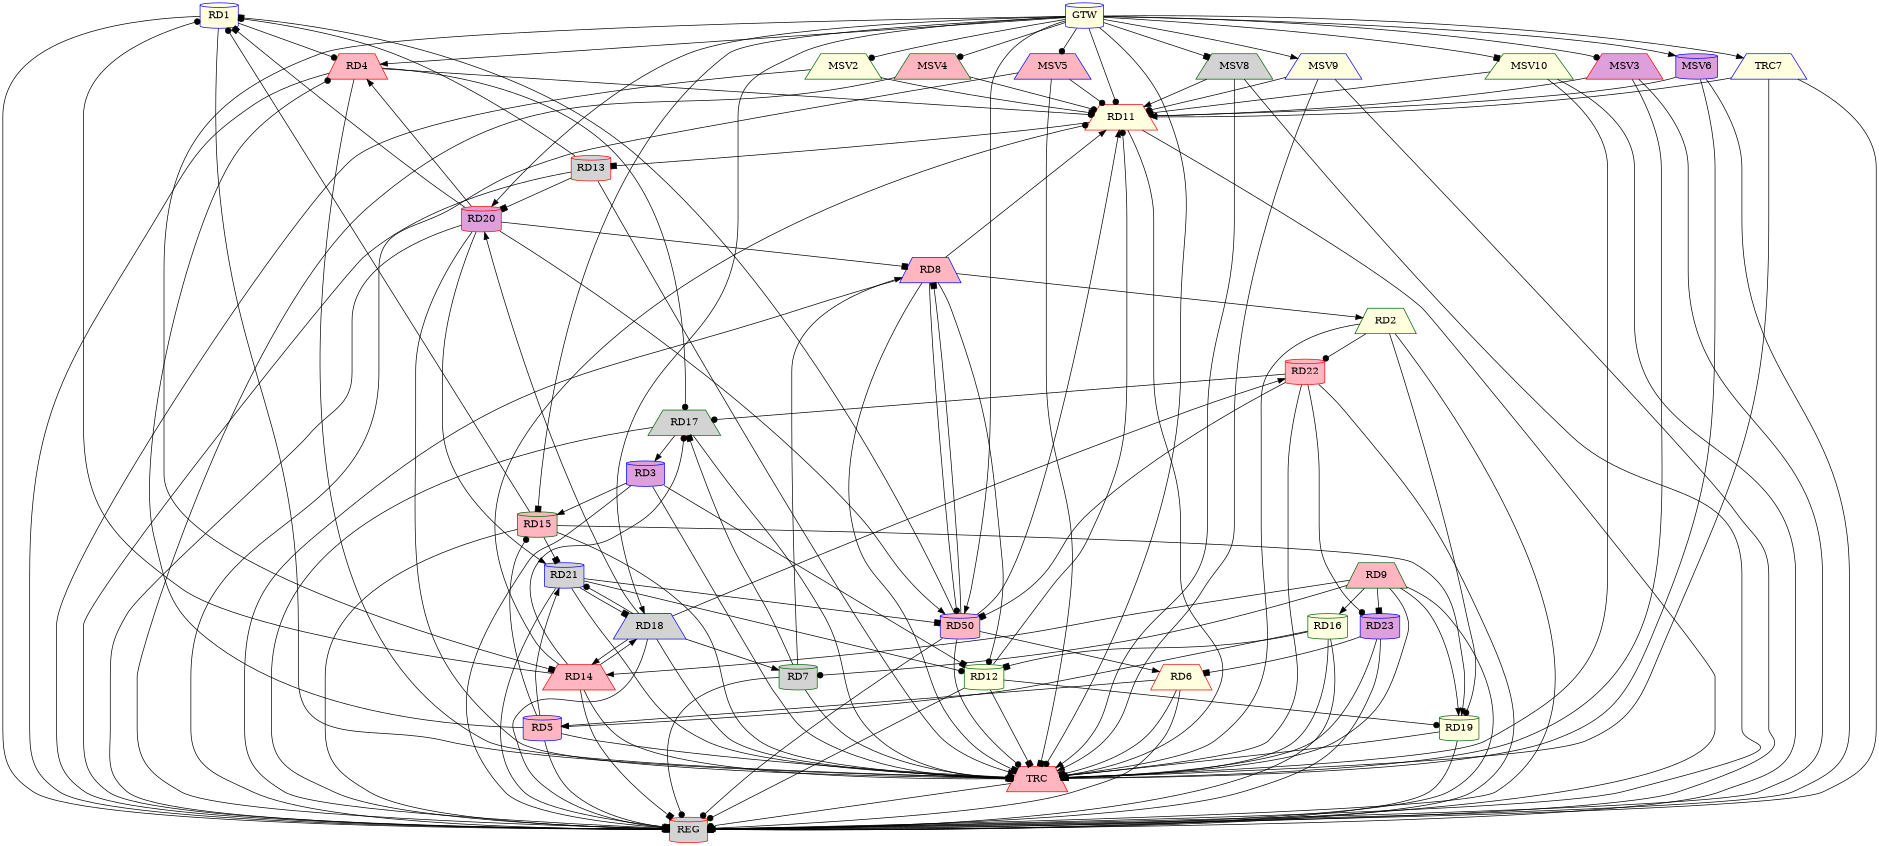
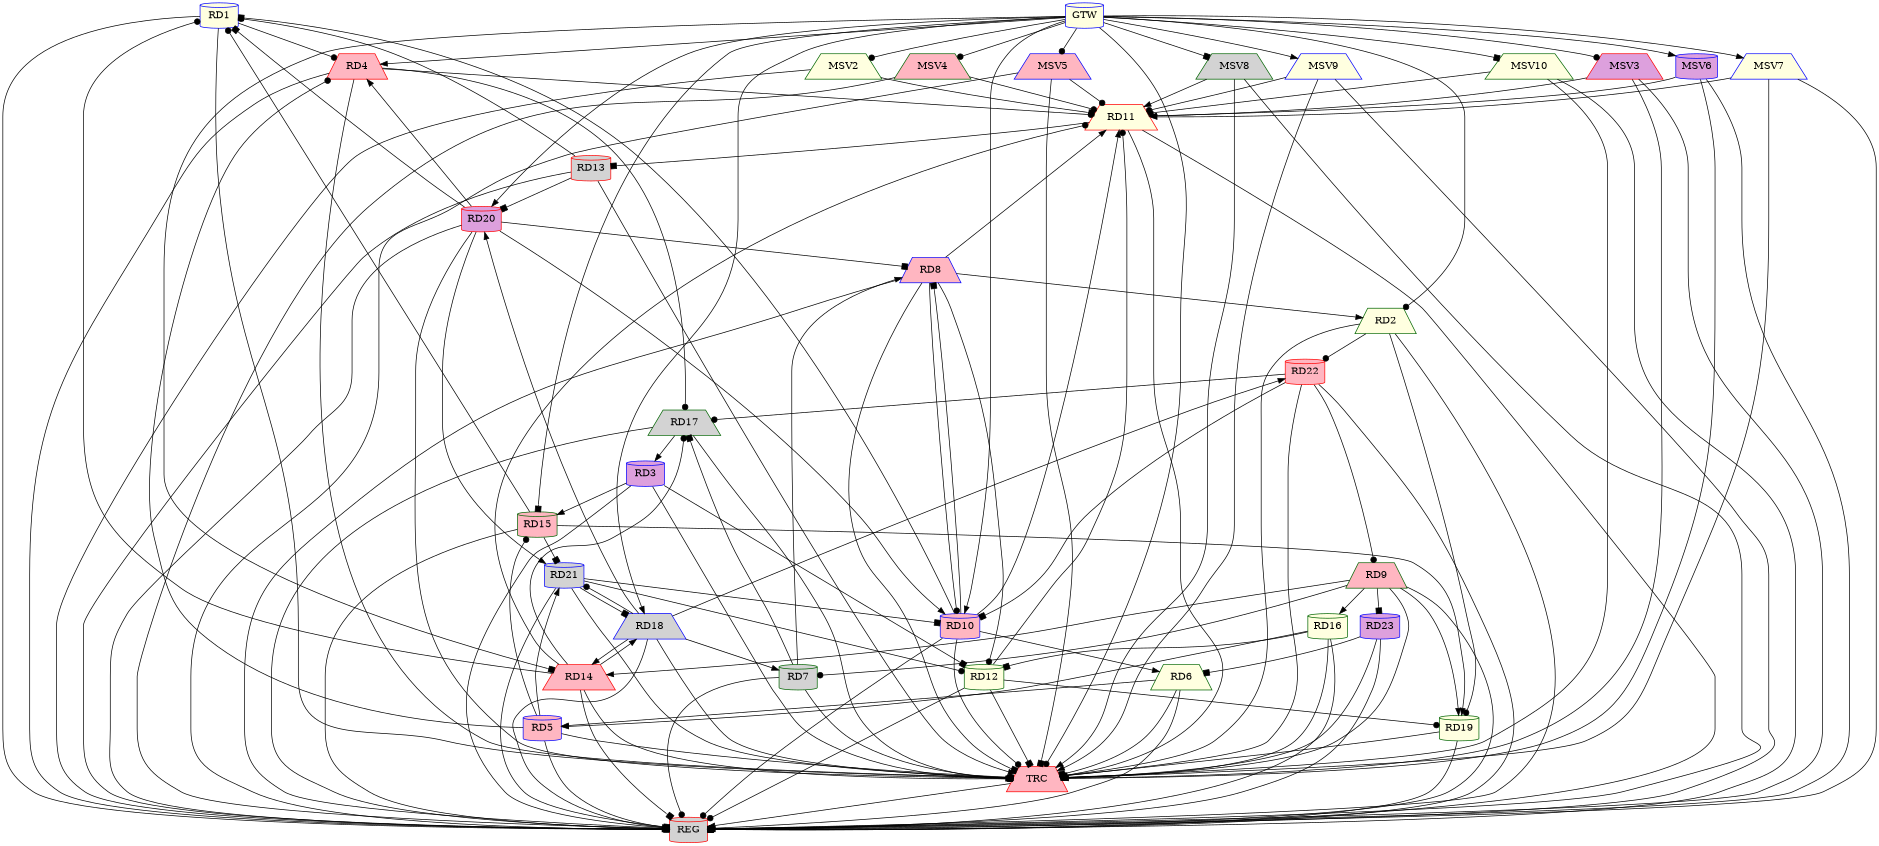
edge "GTW" -> "RD11": now "GTW" -> "RD2"
node "TRC7": label "TRC7" -> "MSV7"
edge "RD22" -> "RD23": now "RD22" -> "RD9"
node "RD50": label "RD50" -> "RD10"
node "RD6": color red -> darkgreen
edge "RD15" -> "TRC": removed
edge "TRC" -> "REG": arrowhead dot -> normal
